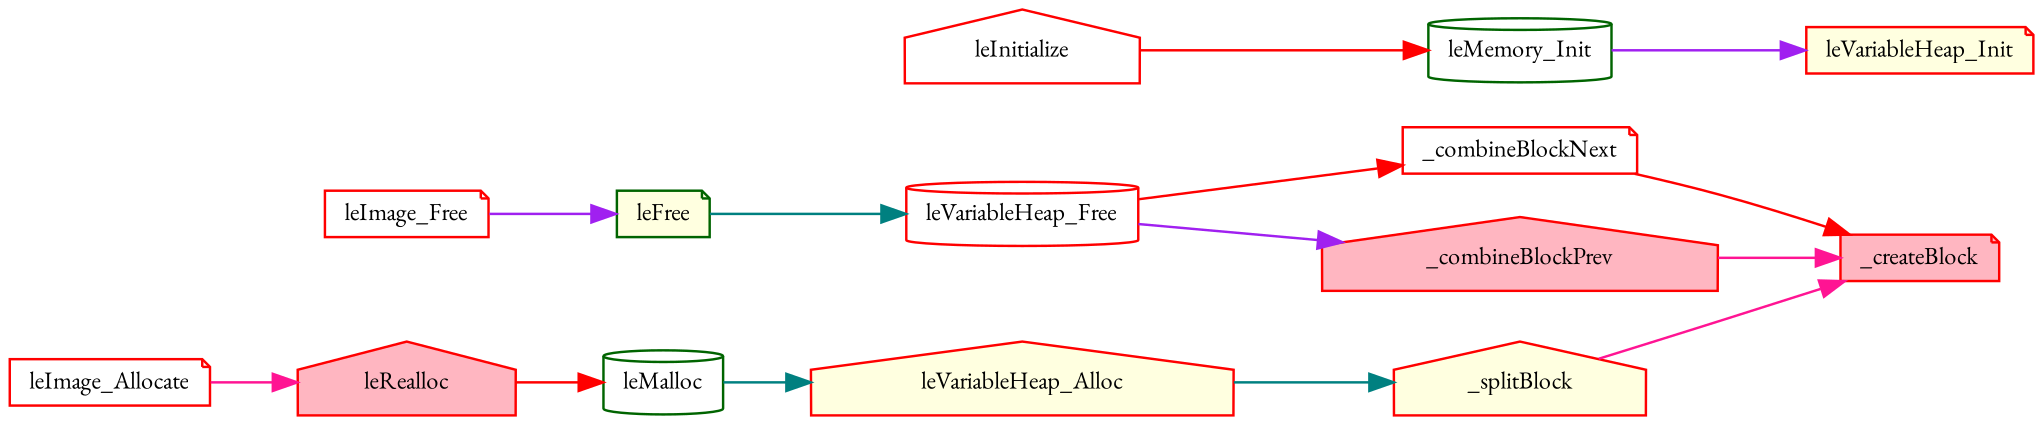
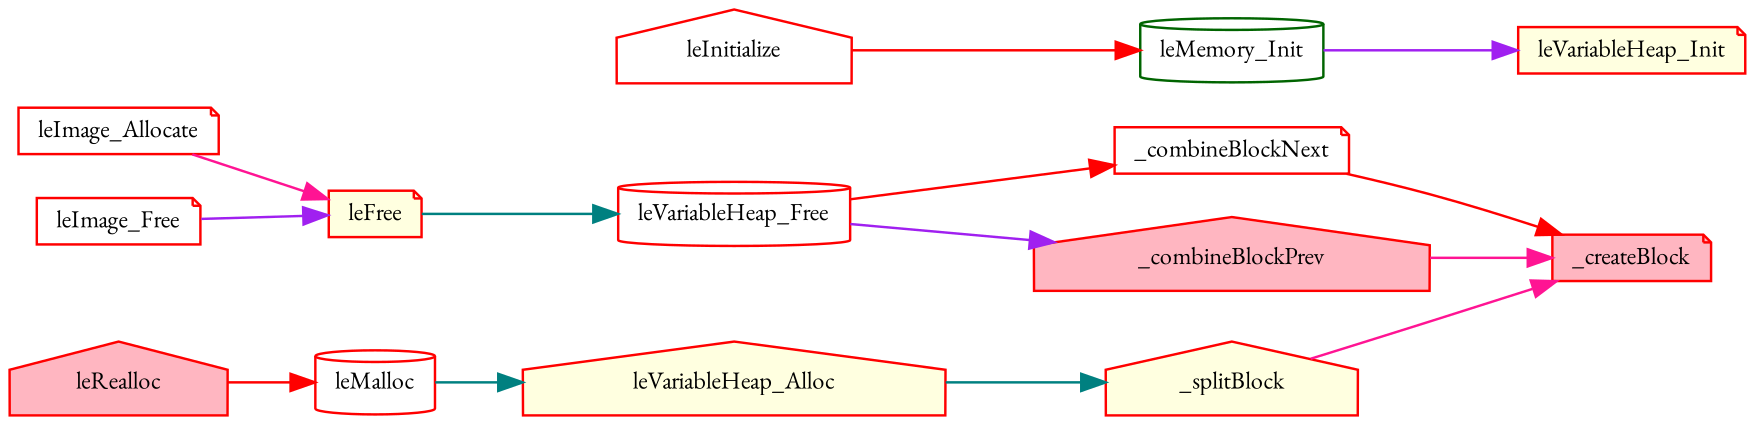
node "leFree": color darkgreen -> red
edge "leImage_Allocate" -> "leRealloc": now "leImage_Allocate" -> "leFree"
node "leMalloc": color darkgreen -> red
